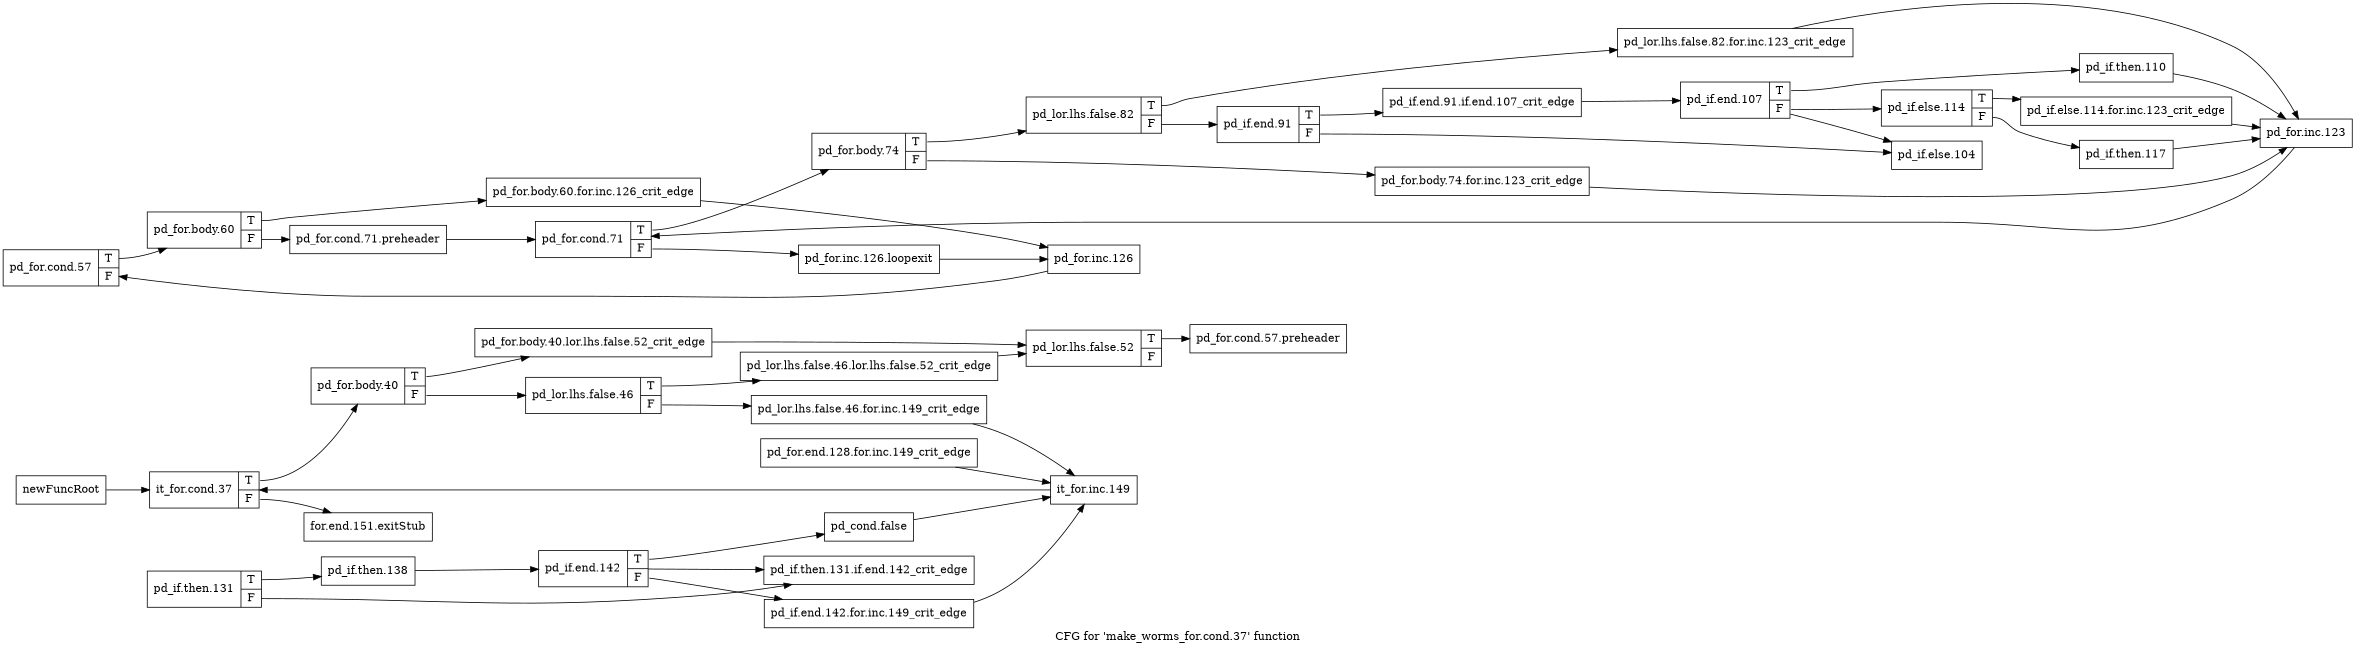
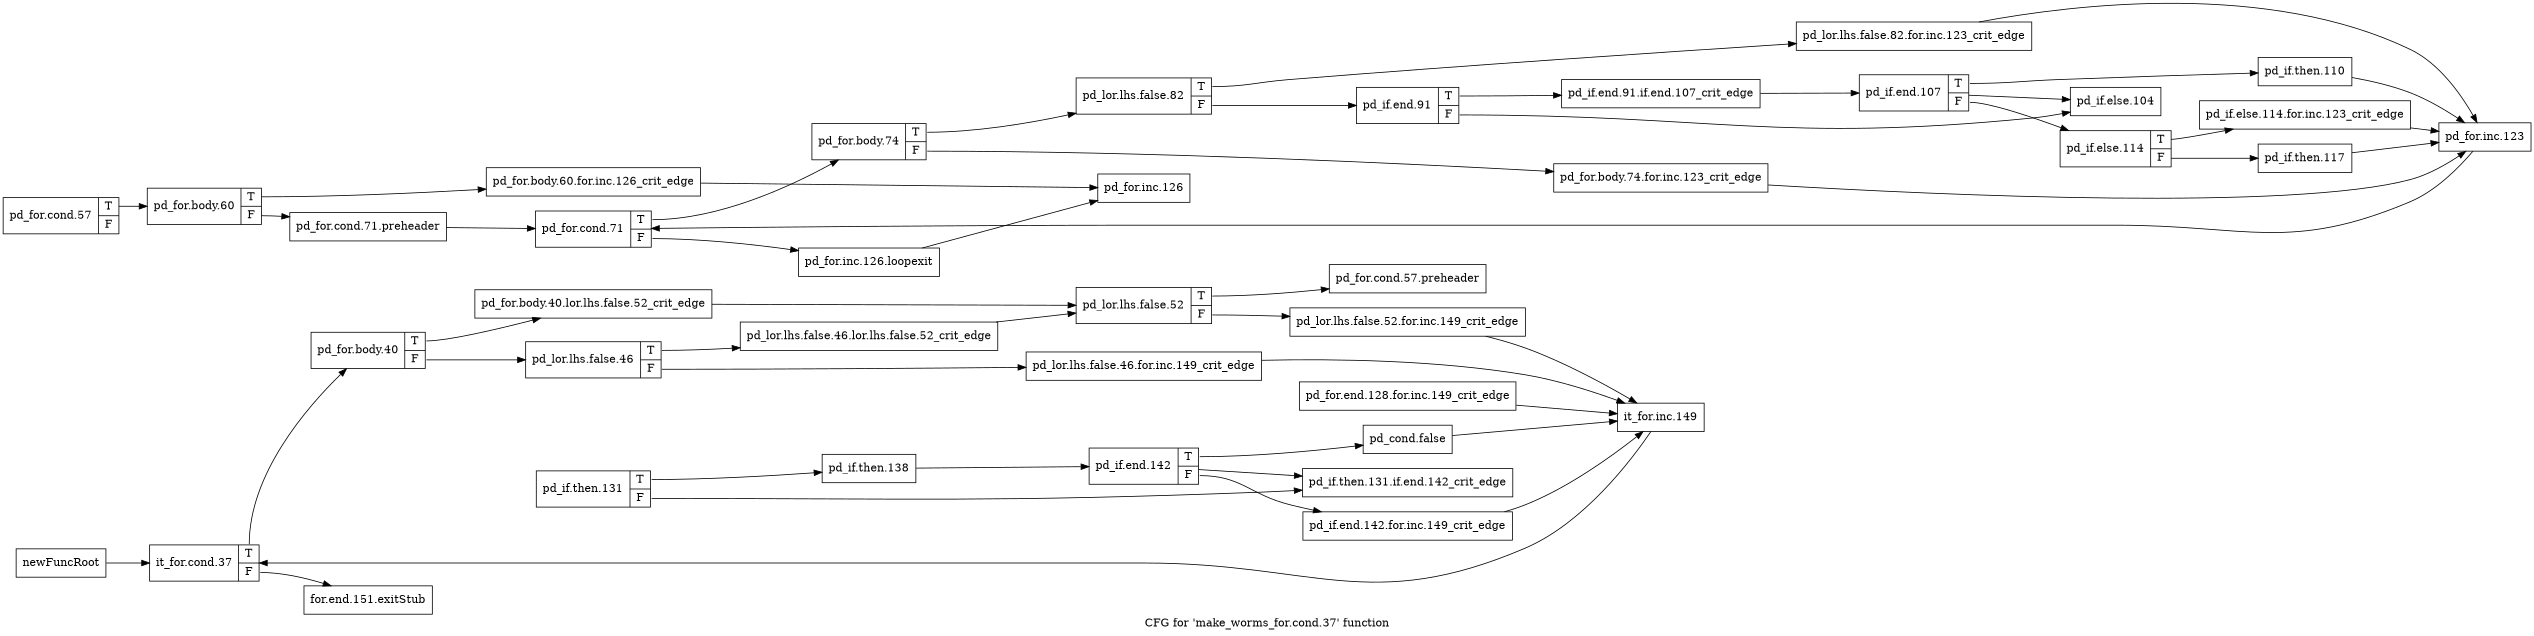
edge "pd_for.inc.126" -> "pd_for.cond.57": removed
node "pd_lor.lhs.false.52.for.inc.149_crit_edge": added
